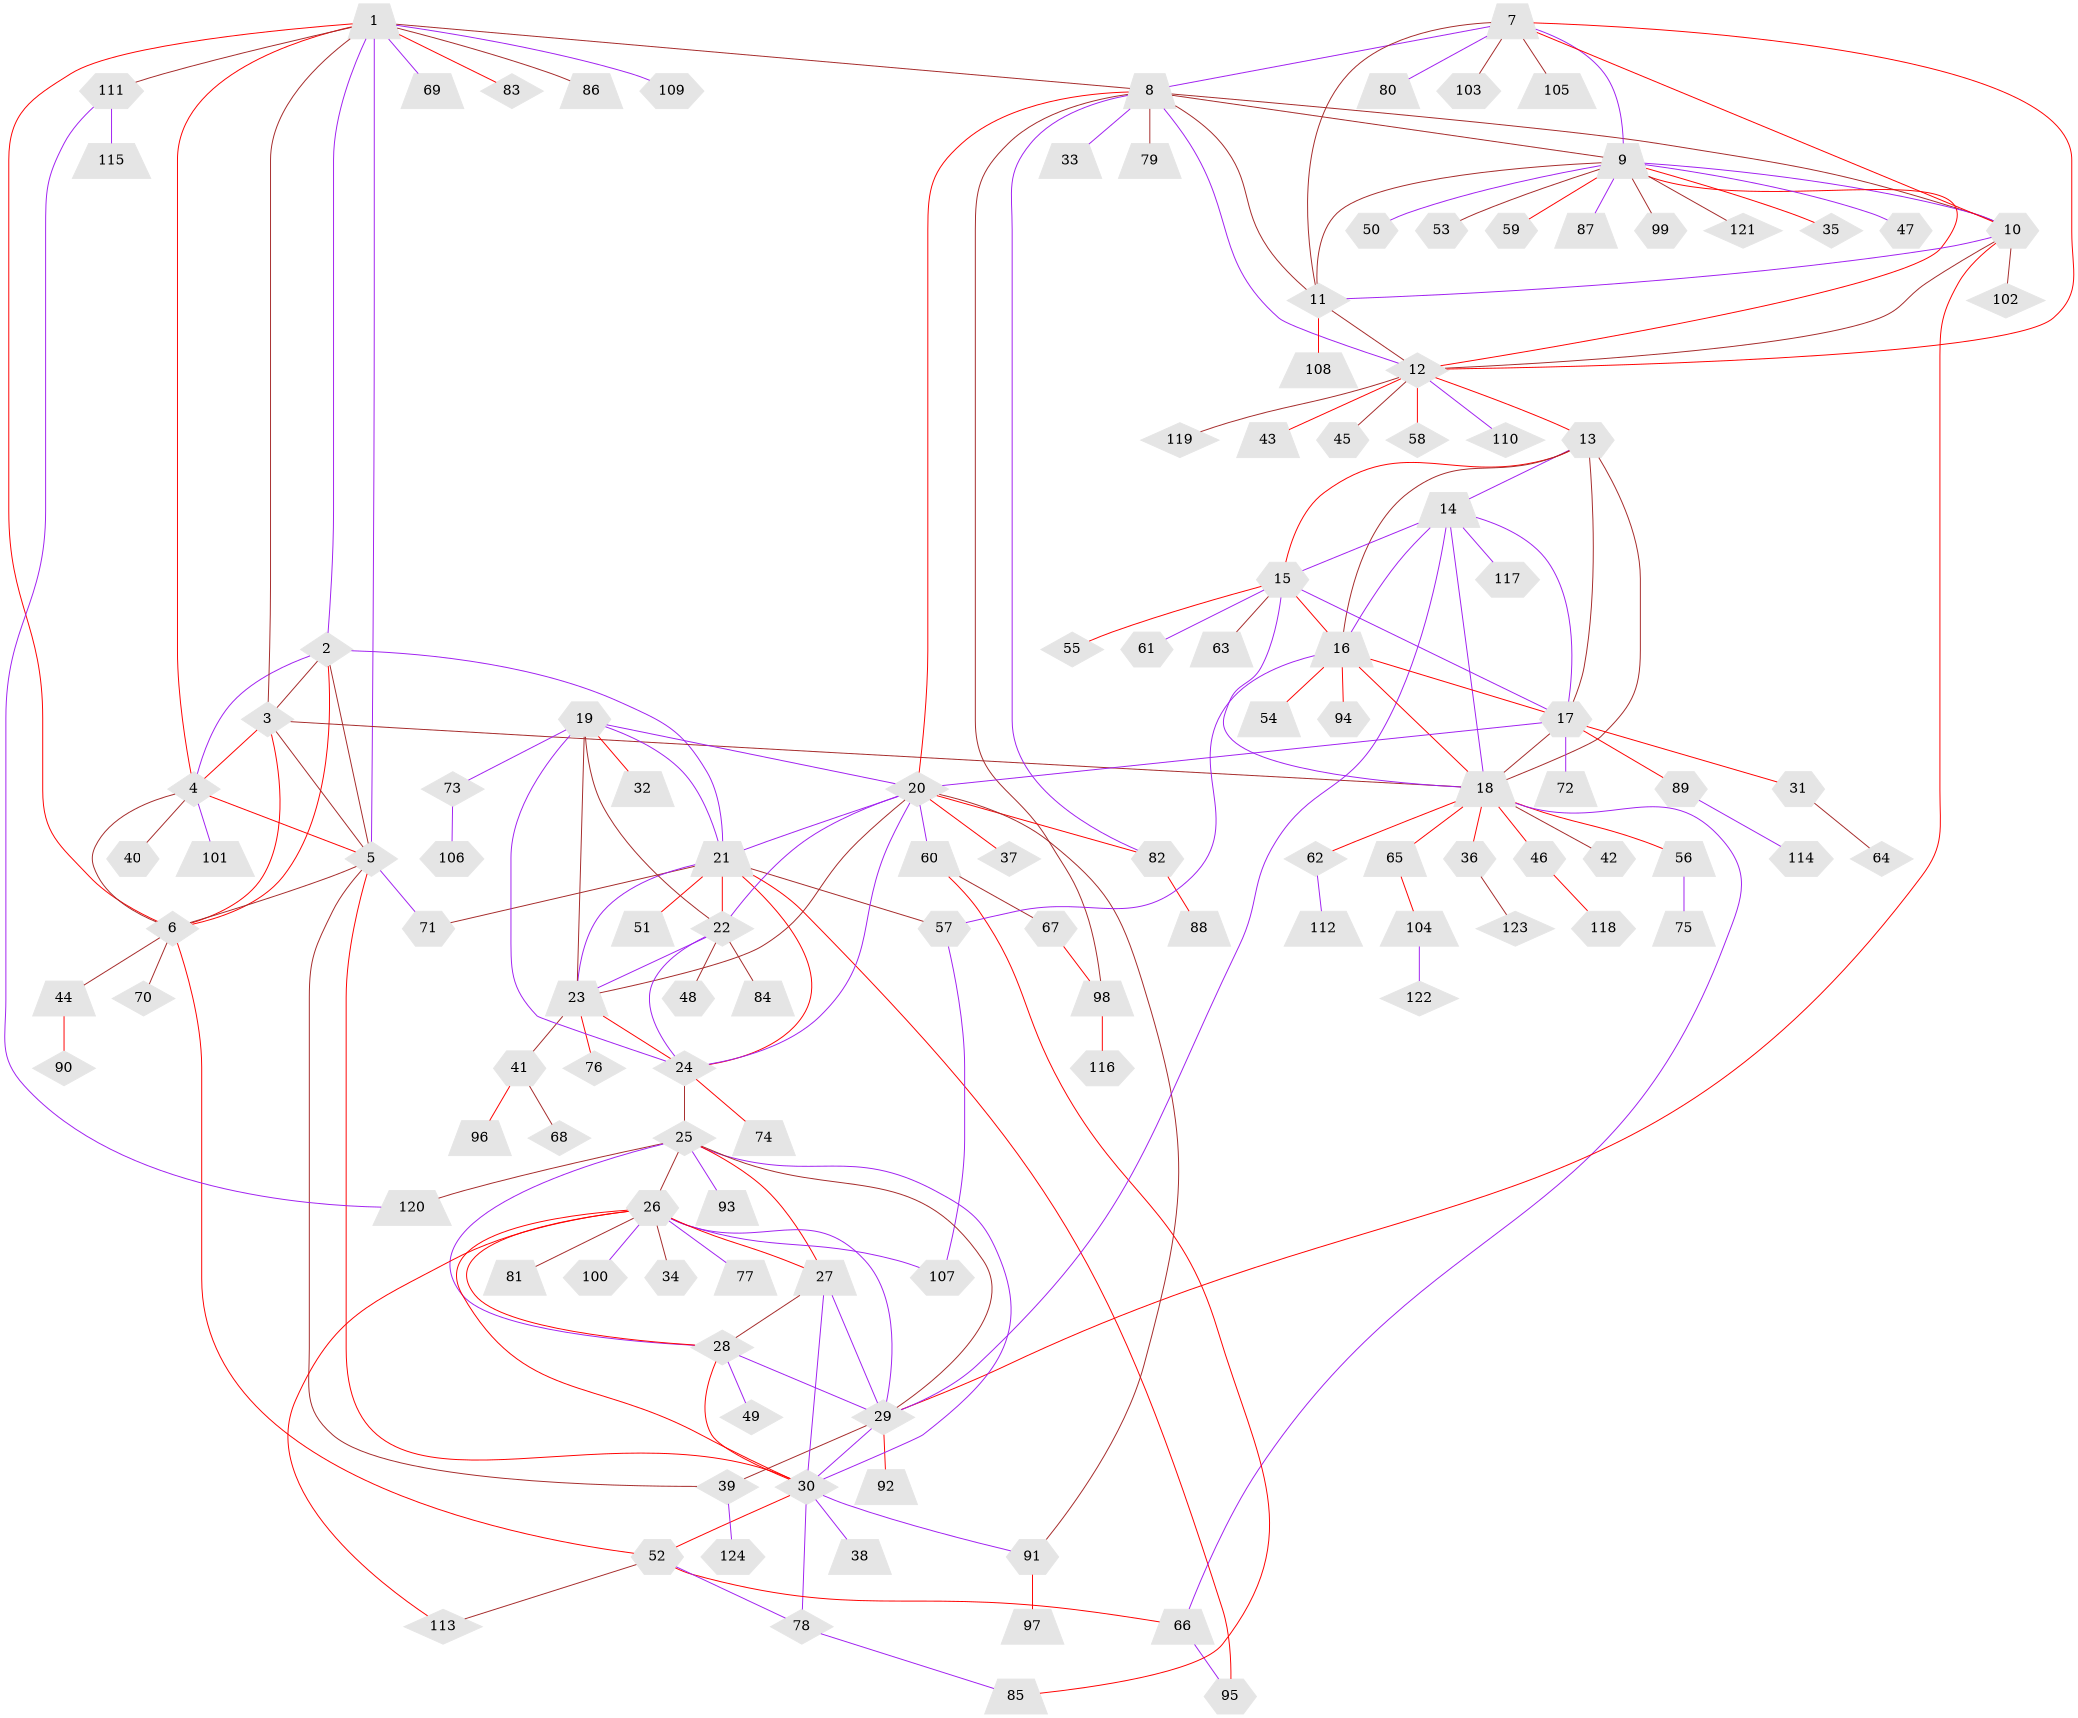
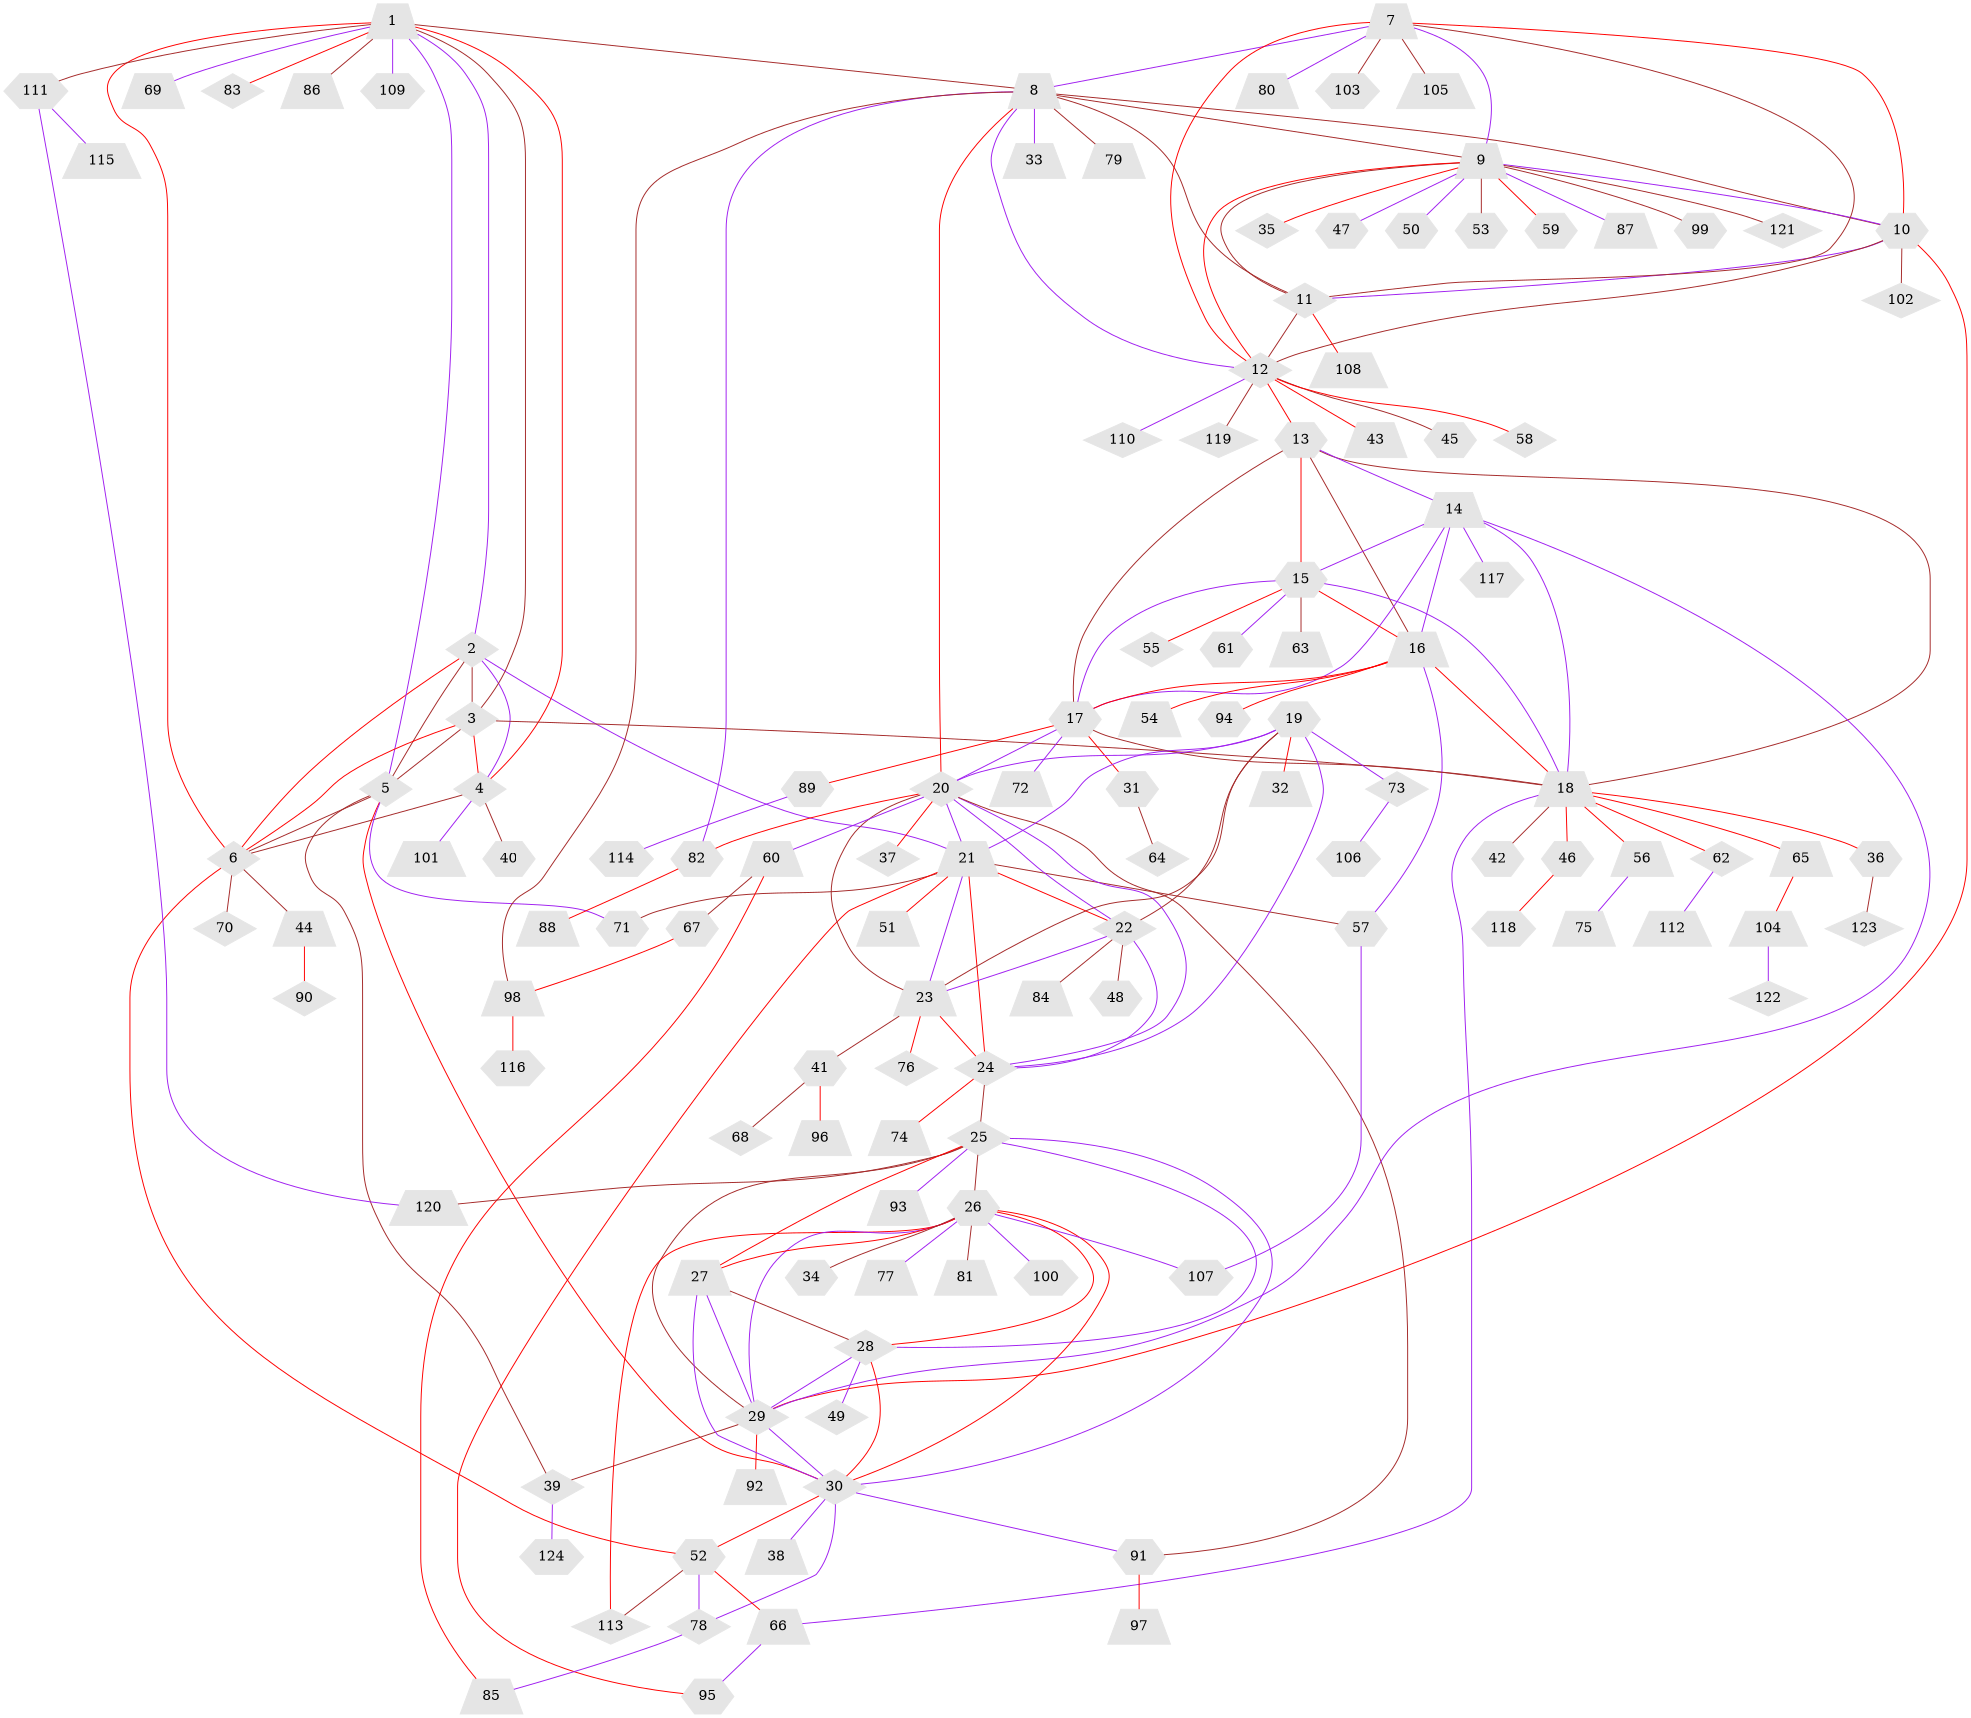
edge "4" -- "5": removed
